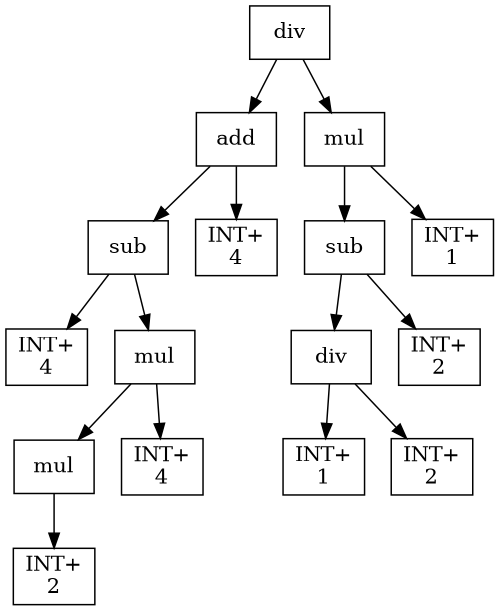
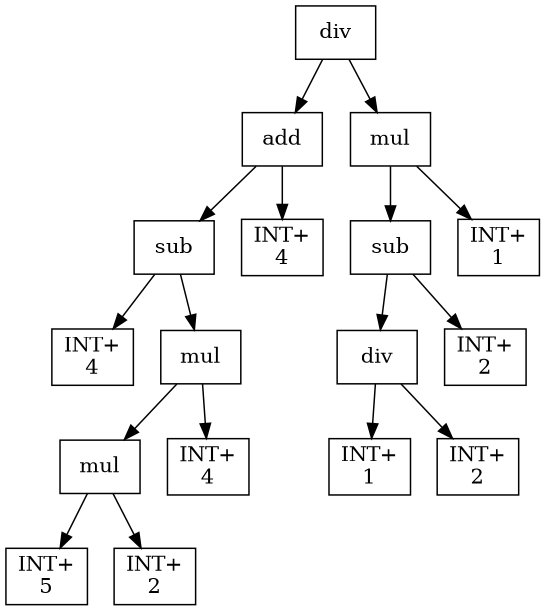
node "INT+ 5": added
